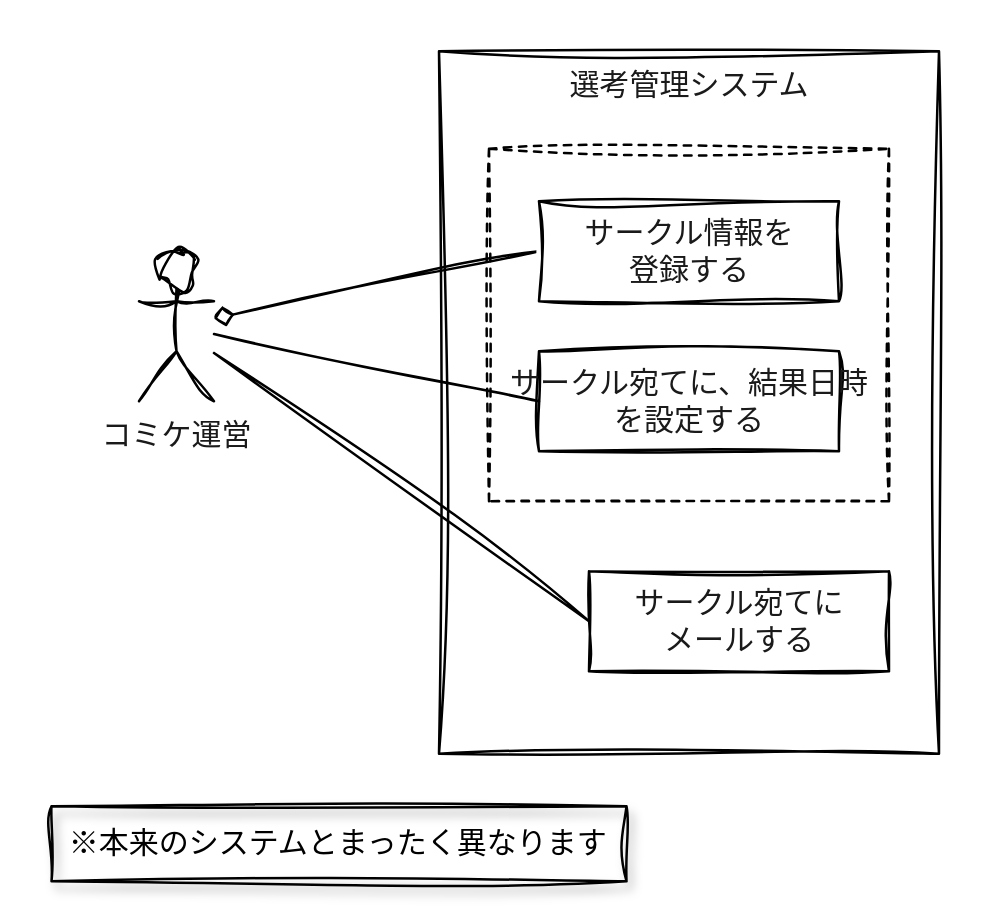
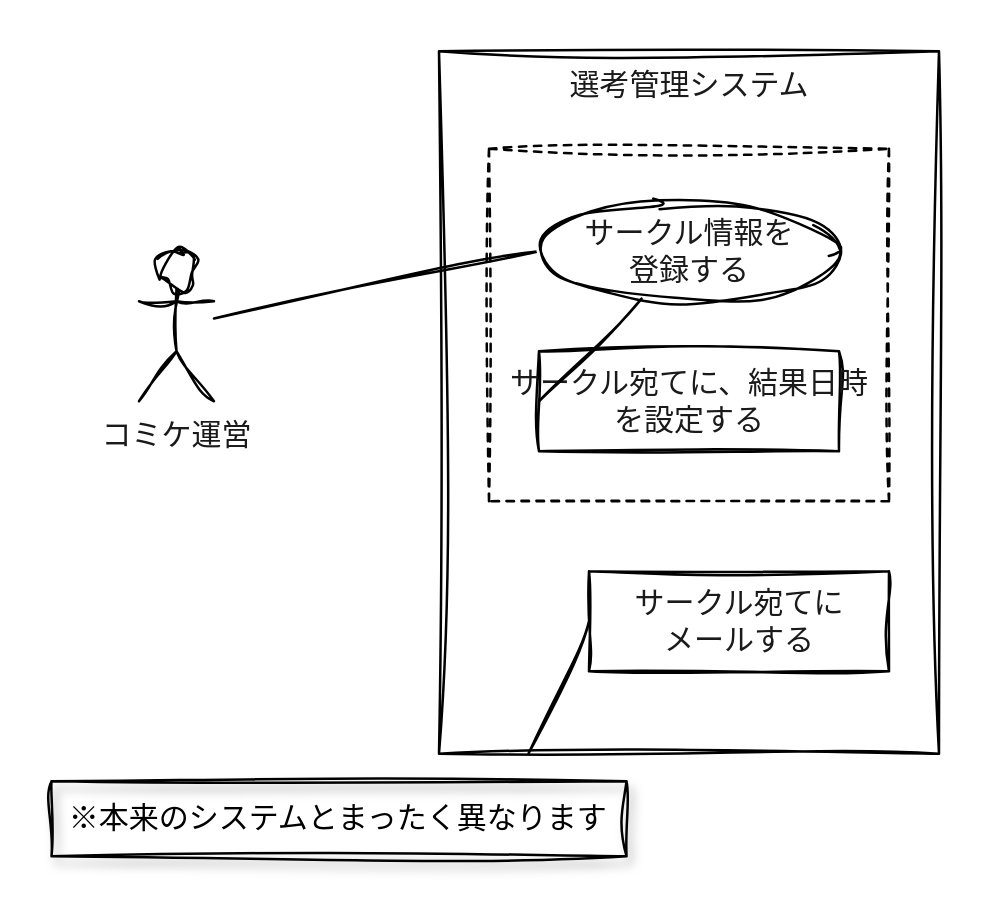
node "サークル情報を 登録する": shape rectangle -> ellipse
edge "サークル情報を 登録する" -> "コミケ運営": arrowhead diamond -> none
edge "コミケ運営" -- "サークル宛てに、結果日時 を設定する": now "サークル情報を 登録する" -- "サークル宛てに、結果日時 を設定する"
edge "コミケ運営" -- "サークル宛てに メールする": now "選考管理システム" -- "サークル宛てに メールする"
node "※本来のシステムとまったく異なります": moved (339, 844) -> (339, 819)
